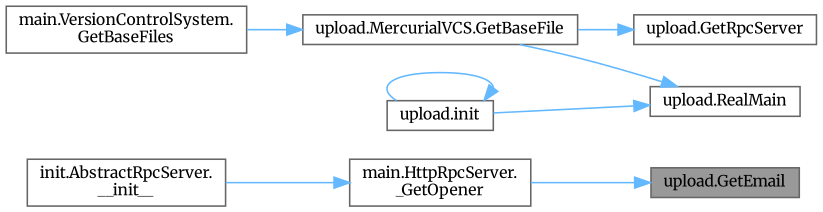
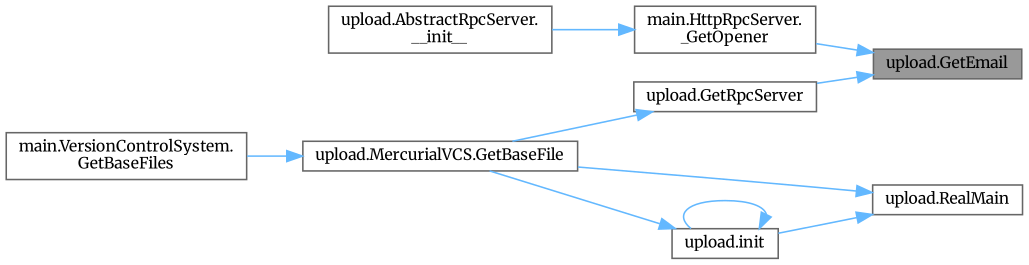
edge "upload.GetRpcServer" -> "upload.GetEmail": added
node "init.AbstractRpcServer. __init__": label "init.AbstractRpcServer. __init__" -> "upload.AbstractRpcServer. __init__"
edge "upload.MercurialVCS.GetBaseFile" -> "upload.init": added
